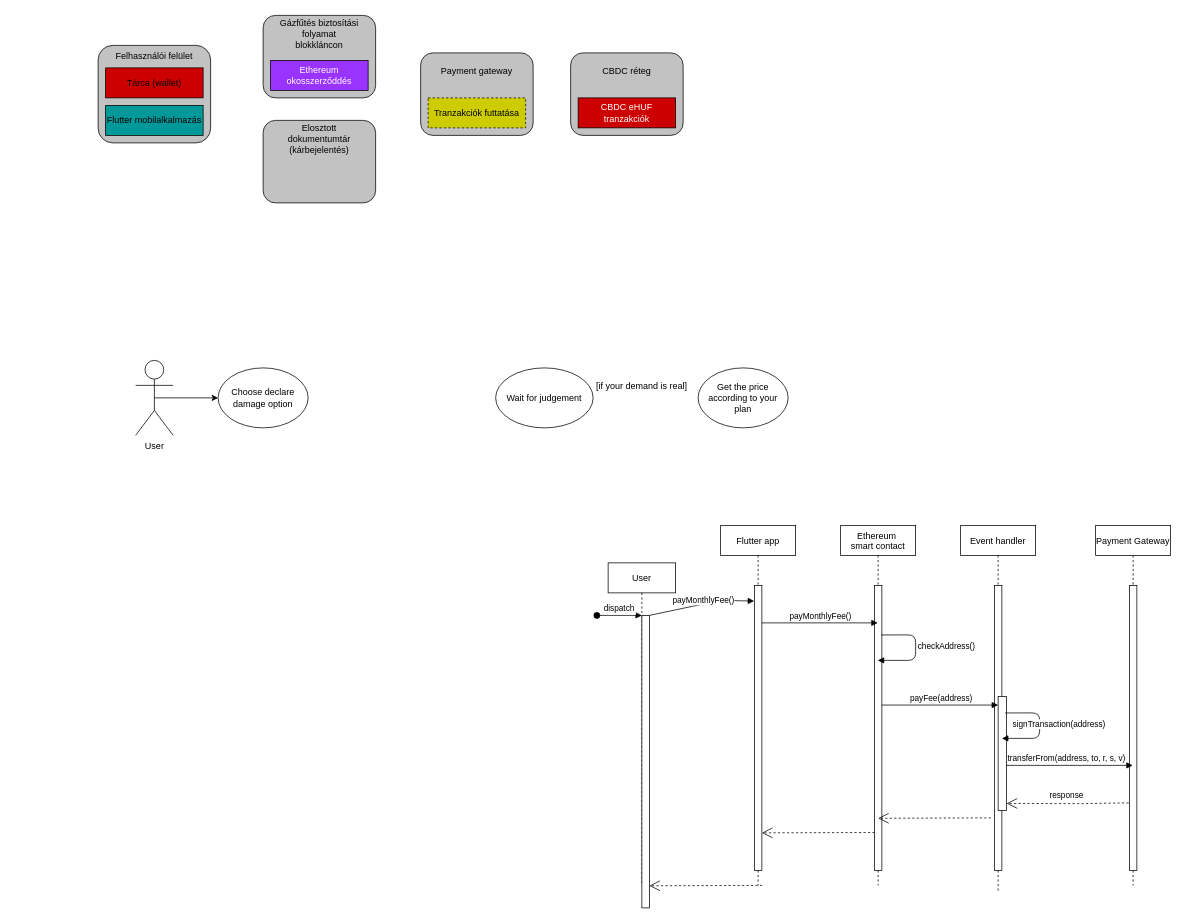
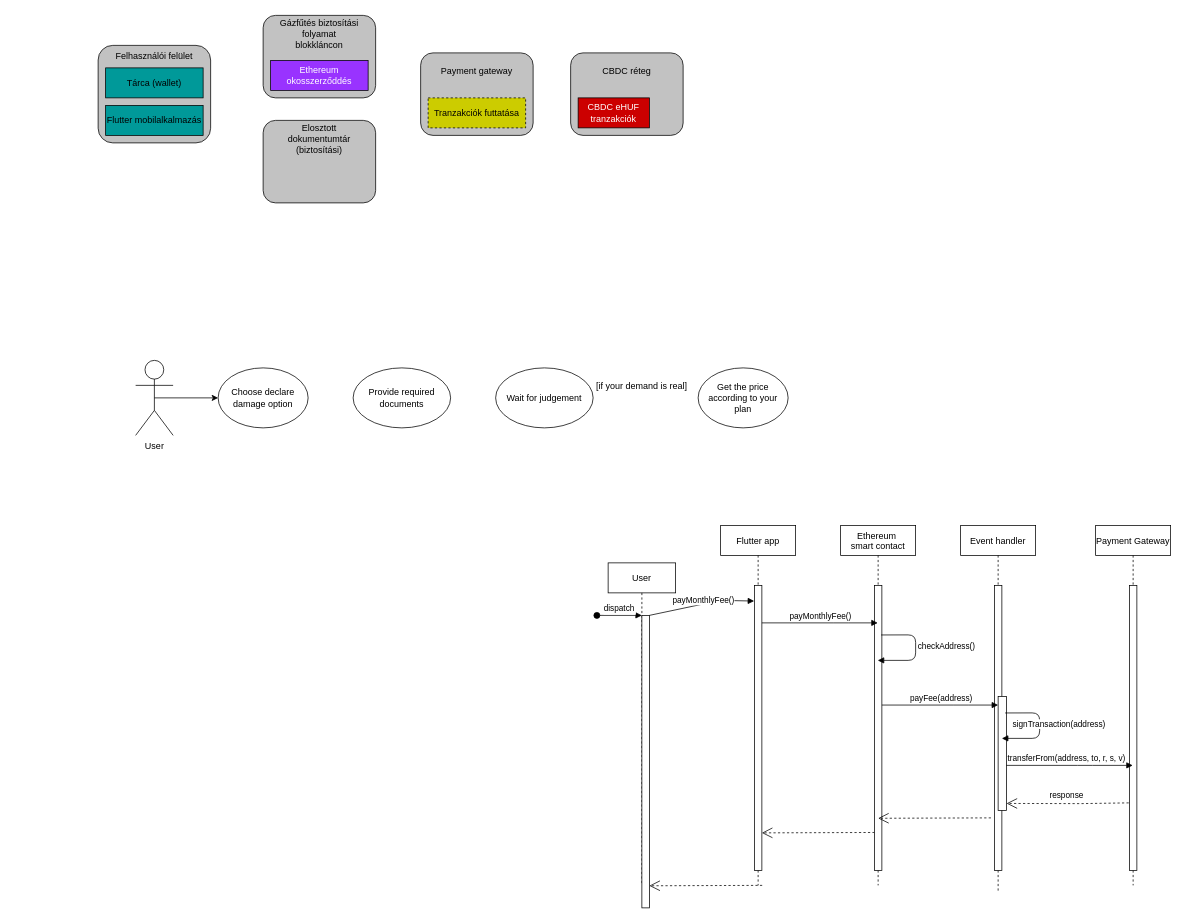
node "Tárca (wallet)": fillcolor #cc0000 -> #009999
node "CBDC eHUF tranzakciók": size 98x30 -> 71x30
node "Elosztott dokumentumtár (kárbejelentés)": label "Elosztott dokumentumtár (kárbejelentés)" -> "Elosztott dokumentumtár (biztosítási)"
node "Provide required documents": added
